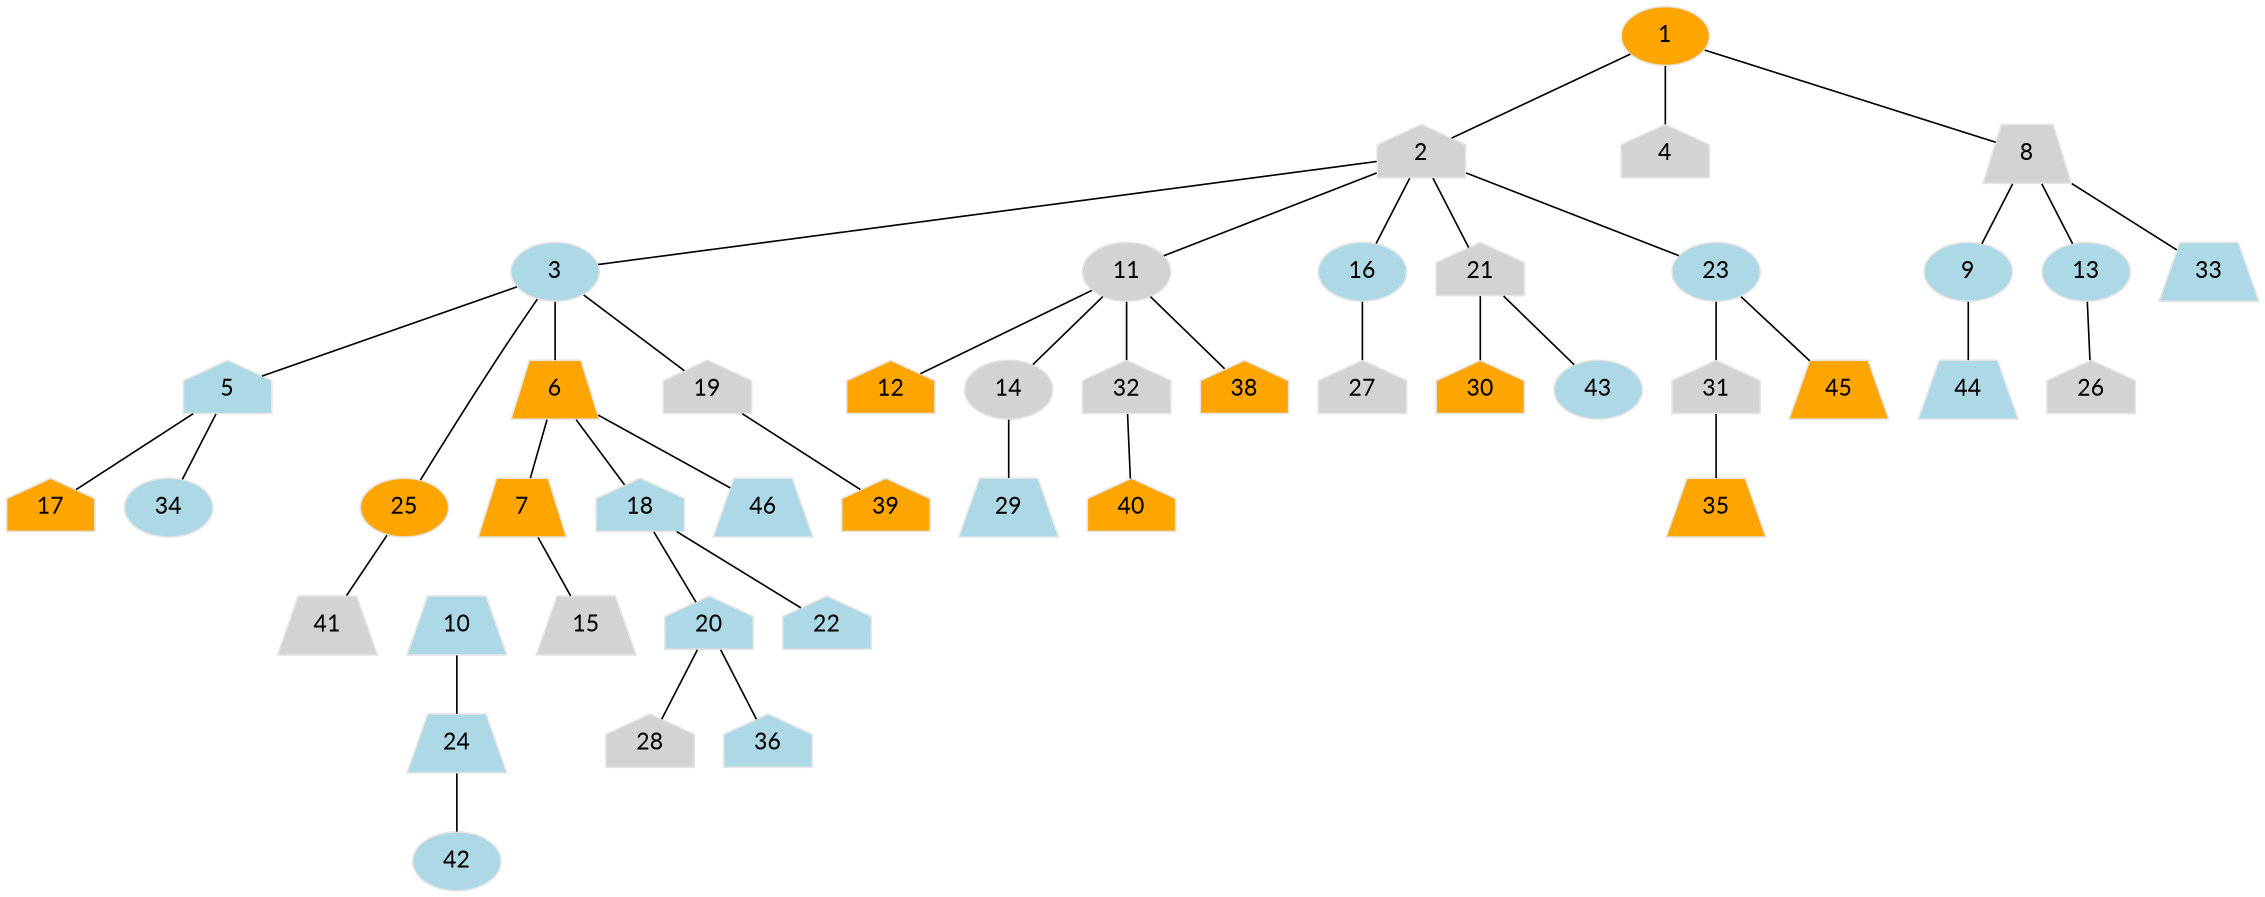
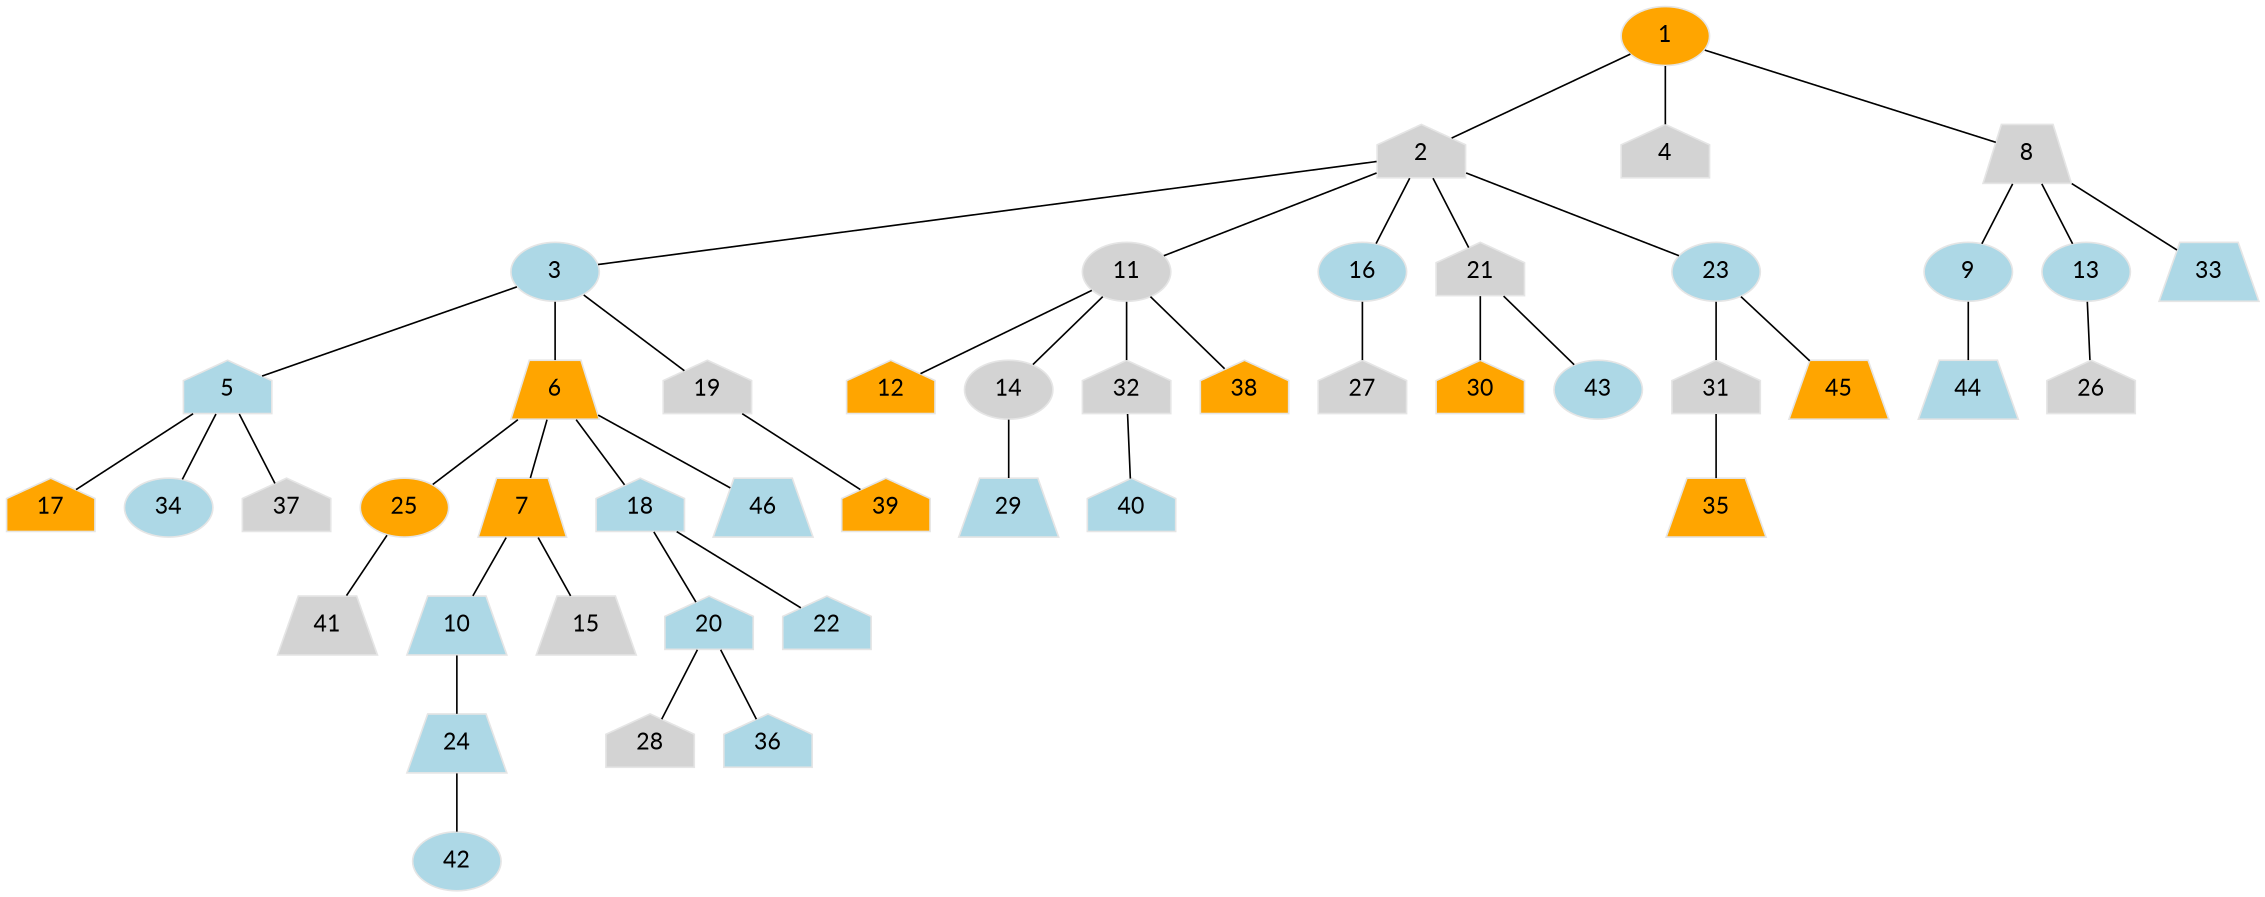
edge "3" -- "25": now "6" -- "25"
node "37": added
node "40": fillcolor orange -> lightblue
edge "7" -- "10": added
